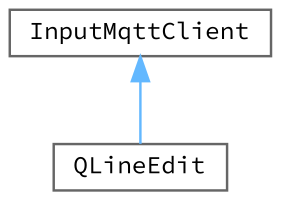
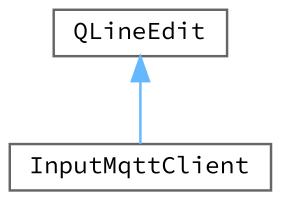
edge "QLineEdit" -> "InputMqttClient": reversed
